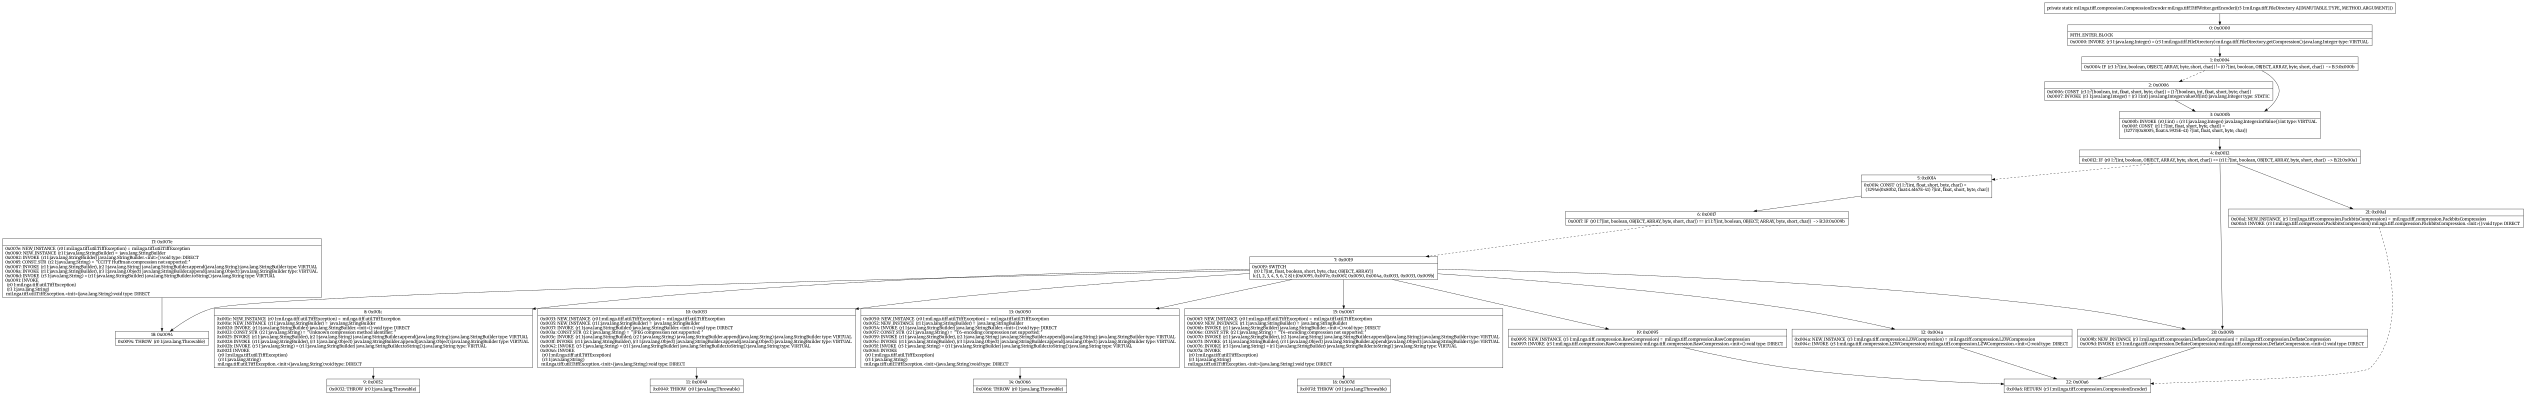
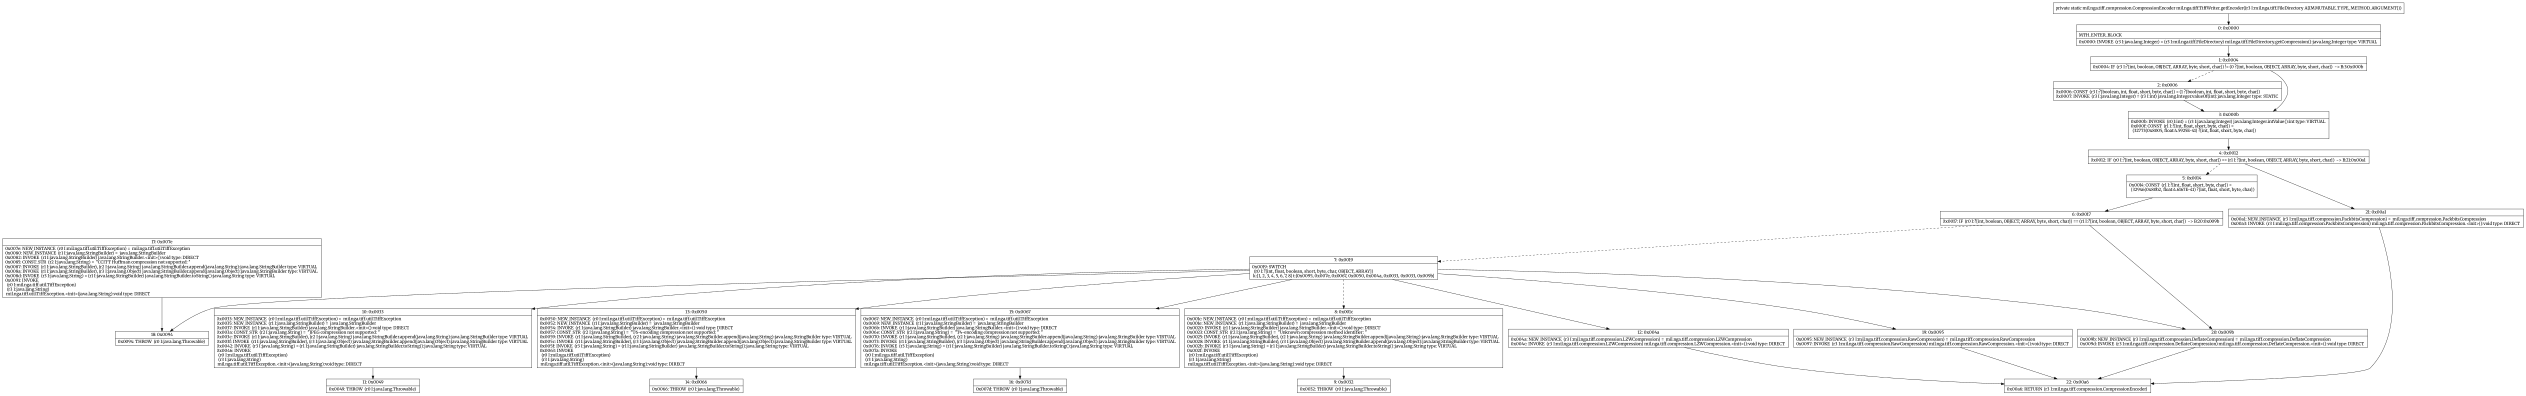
edge "4: 0x0012" -> "20: 0x009b": now "6: 0x0017" -> "20: 0x009b"
edge "7: 0x0019" -> "8: 0x001c": style solid -> dashed
edge "21: 0x00a1" -> "22: 0x00a6": style dashed -> solid
